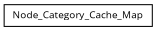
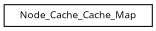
node "Node_Category_Cache_Map": label "Node_Category_Cache_Map" -> "Node_Cache_Cache_Map"
